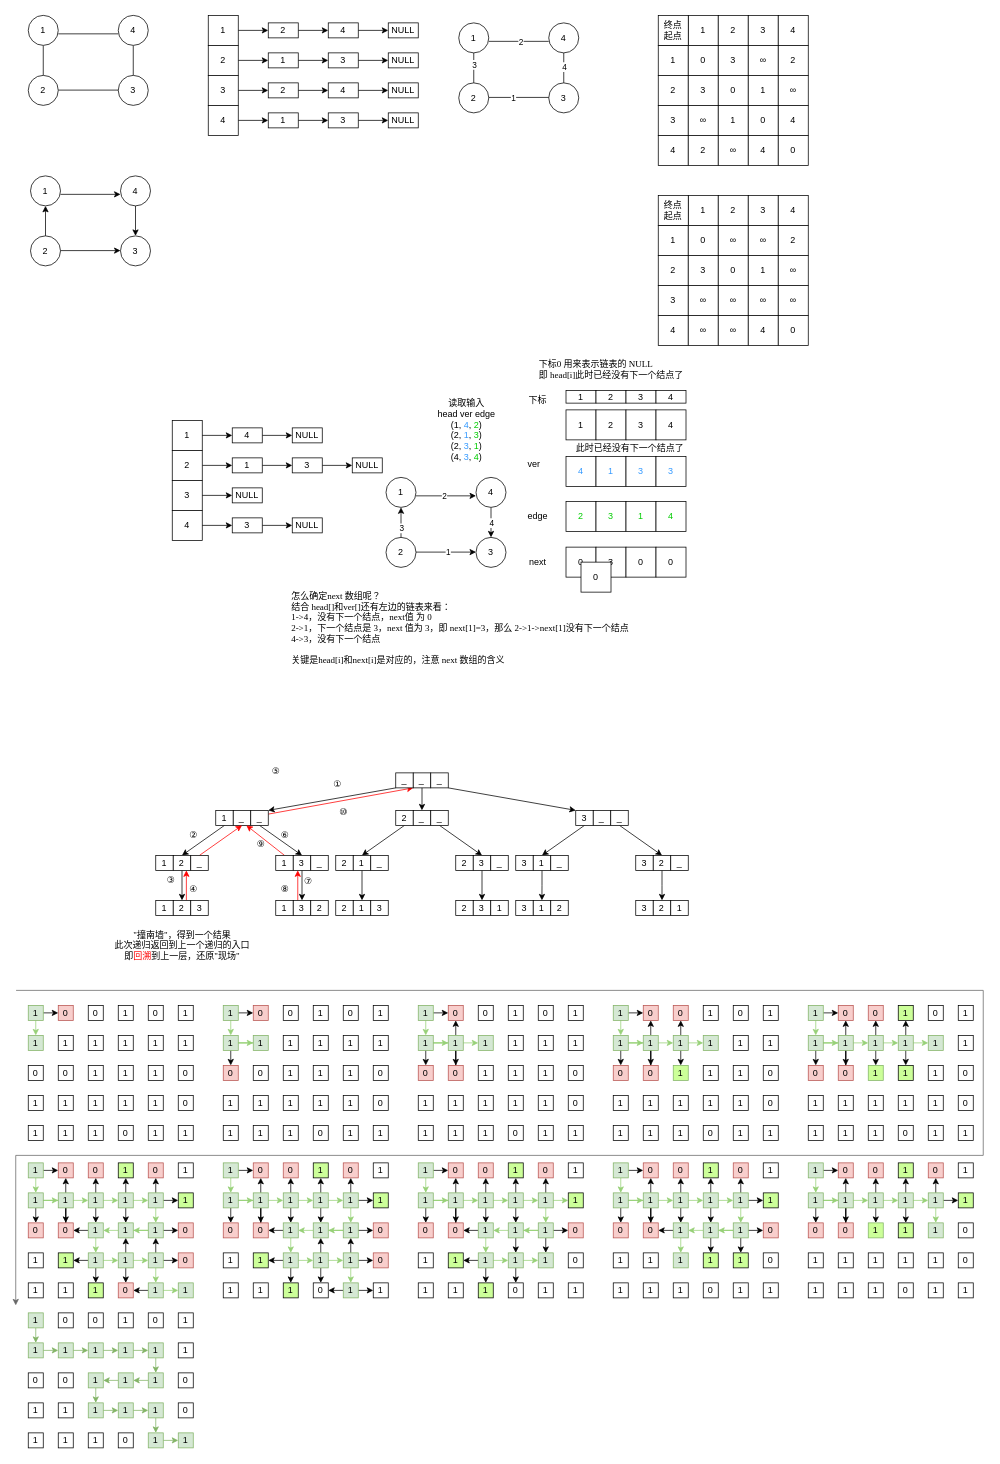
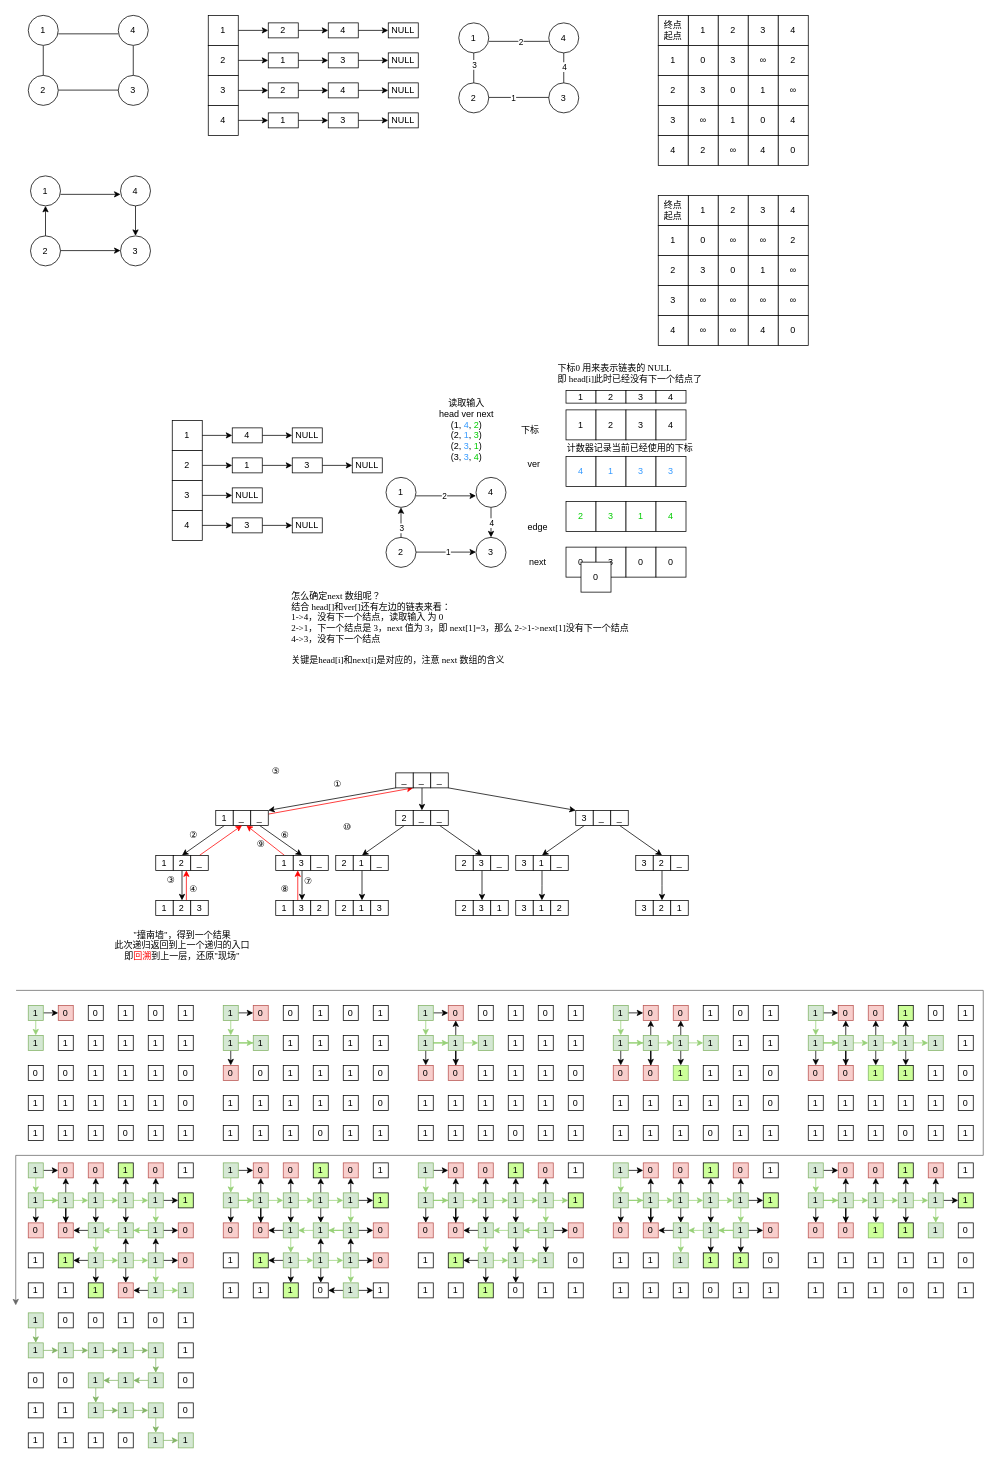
node "下标0 用来表示链表的 NULL 即 head[i]此时已经没有下一个结点了": moved (611, 369) -> (630, 373)
node "下标": moved (537, 400) -> (530, 430)
node "读取输入 head ver edge": label "读取输入 head ver edge" -> "读取输入 head ver next"
node "(1, 4, 2) (2, 1, 3) (2, 3, 1) (4, 3, 4)": label "(1, 4, 2) (2, 1, 3) (2, 3, 1) (4, 3, 4)" -> "(1, 4, 2) (2, 1, 3) (2, 3, 1) (3, 3, 4)"
node "此时已经没有下一个结点了": label "此时已经没有下一个结点了" -> "计数器记录当前已经使用的下标"
node "edge": moved (537, 516) -> (537, 528)
node "怎么确定next 数组呢？ 结合 head[]和ver[]还有左边的链表来看： 1->4，没有下一个结点，next值 为 0 2->1，下一个结点是 3，next 值为 3，即 next[1]=3，那么 2->1->next[1]没有下一个结点 4->3，没有下一个结点 关键是head[i]和next[i]是对应的，注意 next 数组的含义": label "怎么确定next 数组呢？ 结合 head[]和ver[]还有左边的链表来看： 1->4，没有下一个结点，next值 为 0 2->1，下一个结点是 3，next 值为 3，即 next[1]=3，那么 2->1->next[1]没有下一个结点 4->3，没有下一个结点 关键是head[i]和next[i]是对应的，注意 next 数组的含义" -> "怎么确定next 数组呢？ 结合 head[]和ver[]还有左边的链表来看： 1->4，没有下一个结点，读取输入 为 0 2->1，下一个结点是 3，next 值为 3，即 next[1]=3，那么 2->1->next[1]没有下一个结点 4->3，没有下一个结点 关键是head[i]和next[i]是对应的，注意 next 数组的含义"
node "⑩": moved (343, 813) -> (347, 828)
